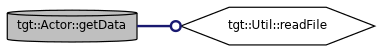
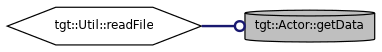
edge "tgt::Actor::getData" -> "tgt::Util::readFile": reversed
